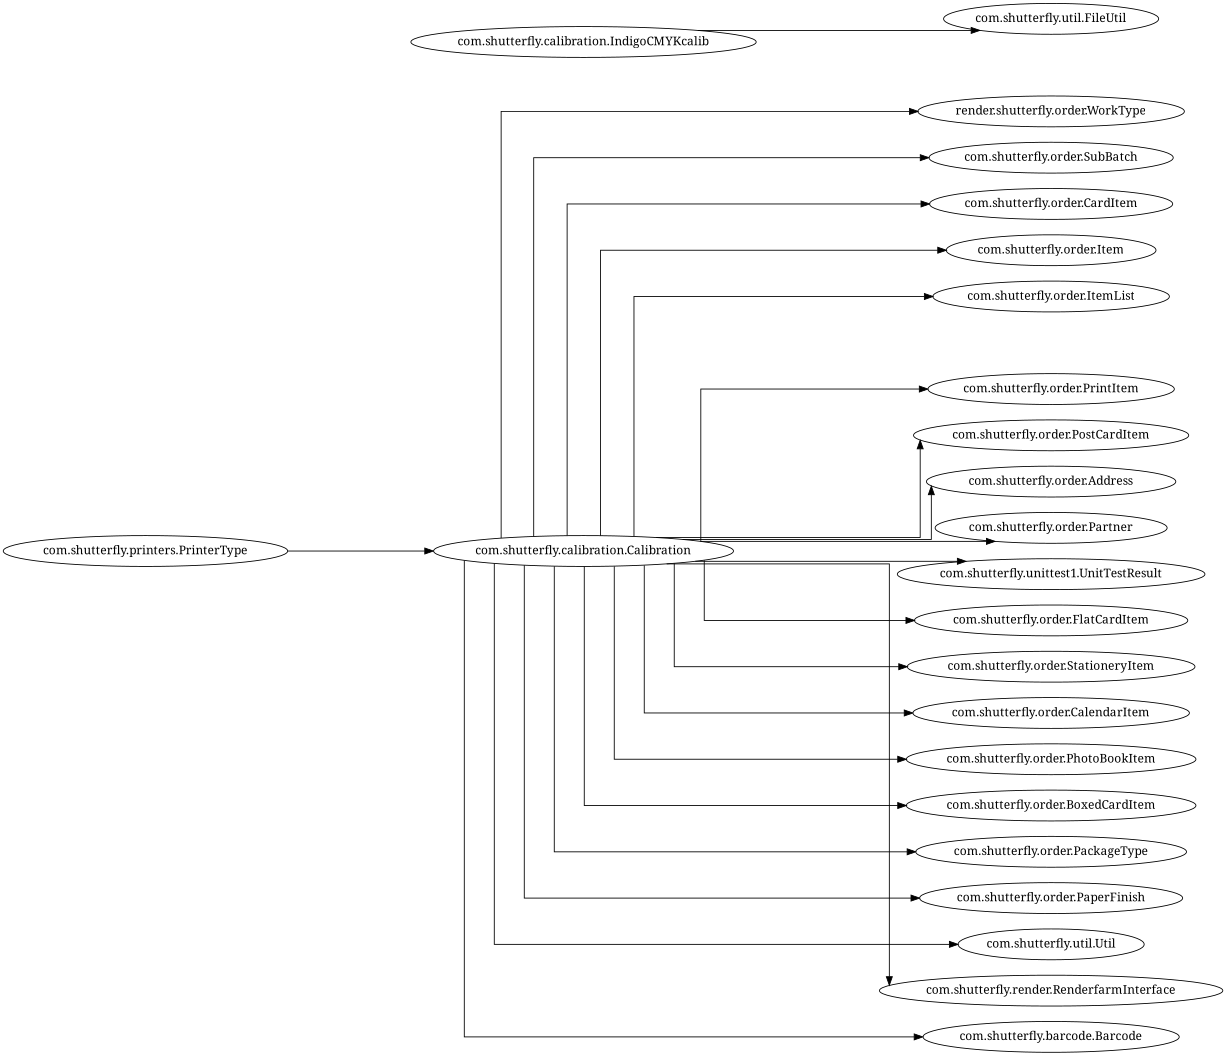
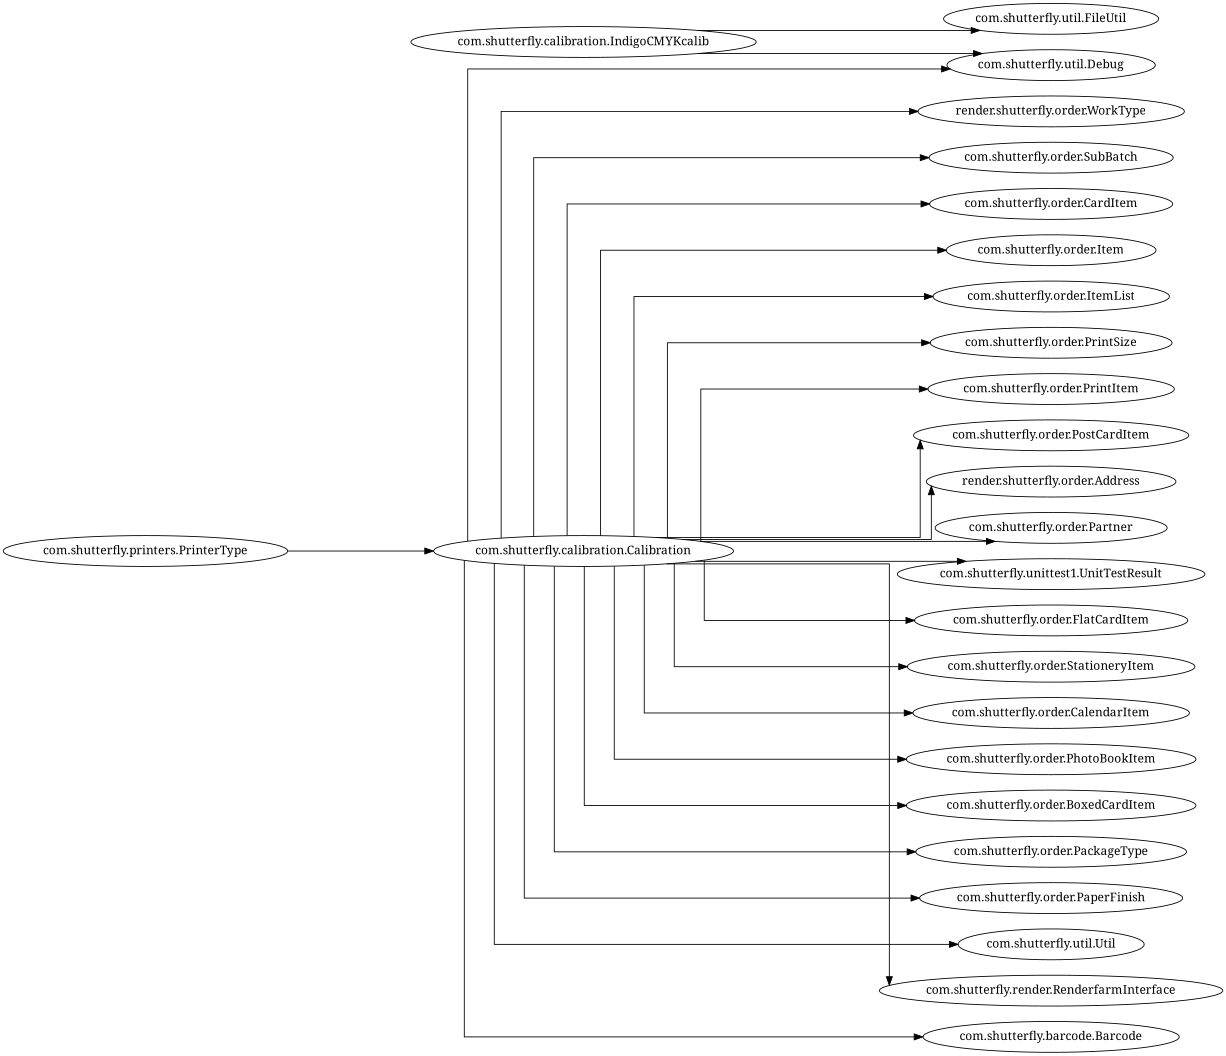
node "com.shutterfly.util.Debug": added
node "com.shutterfly.order.PrintSize": added
node "com.shutterfly.order.Address": label "com.shutterfly.order.Address" -> "render.shutterfly.order.Address"
